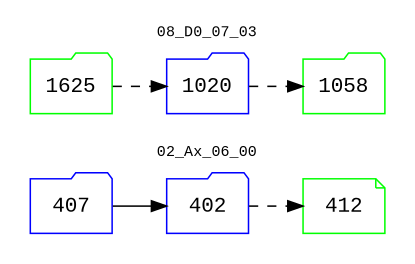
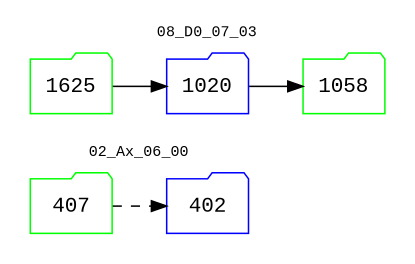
edge "1625" -> "1020": style dashed -> solid
edge "1020" -> "1058": style dashed -> solid
node "407": color blue -> green
edge "407" -> "402": style solid -> dashed
node "412": removed
